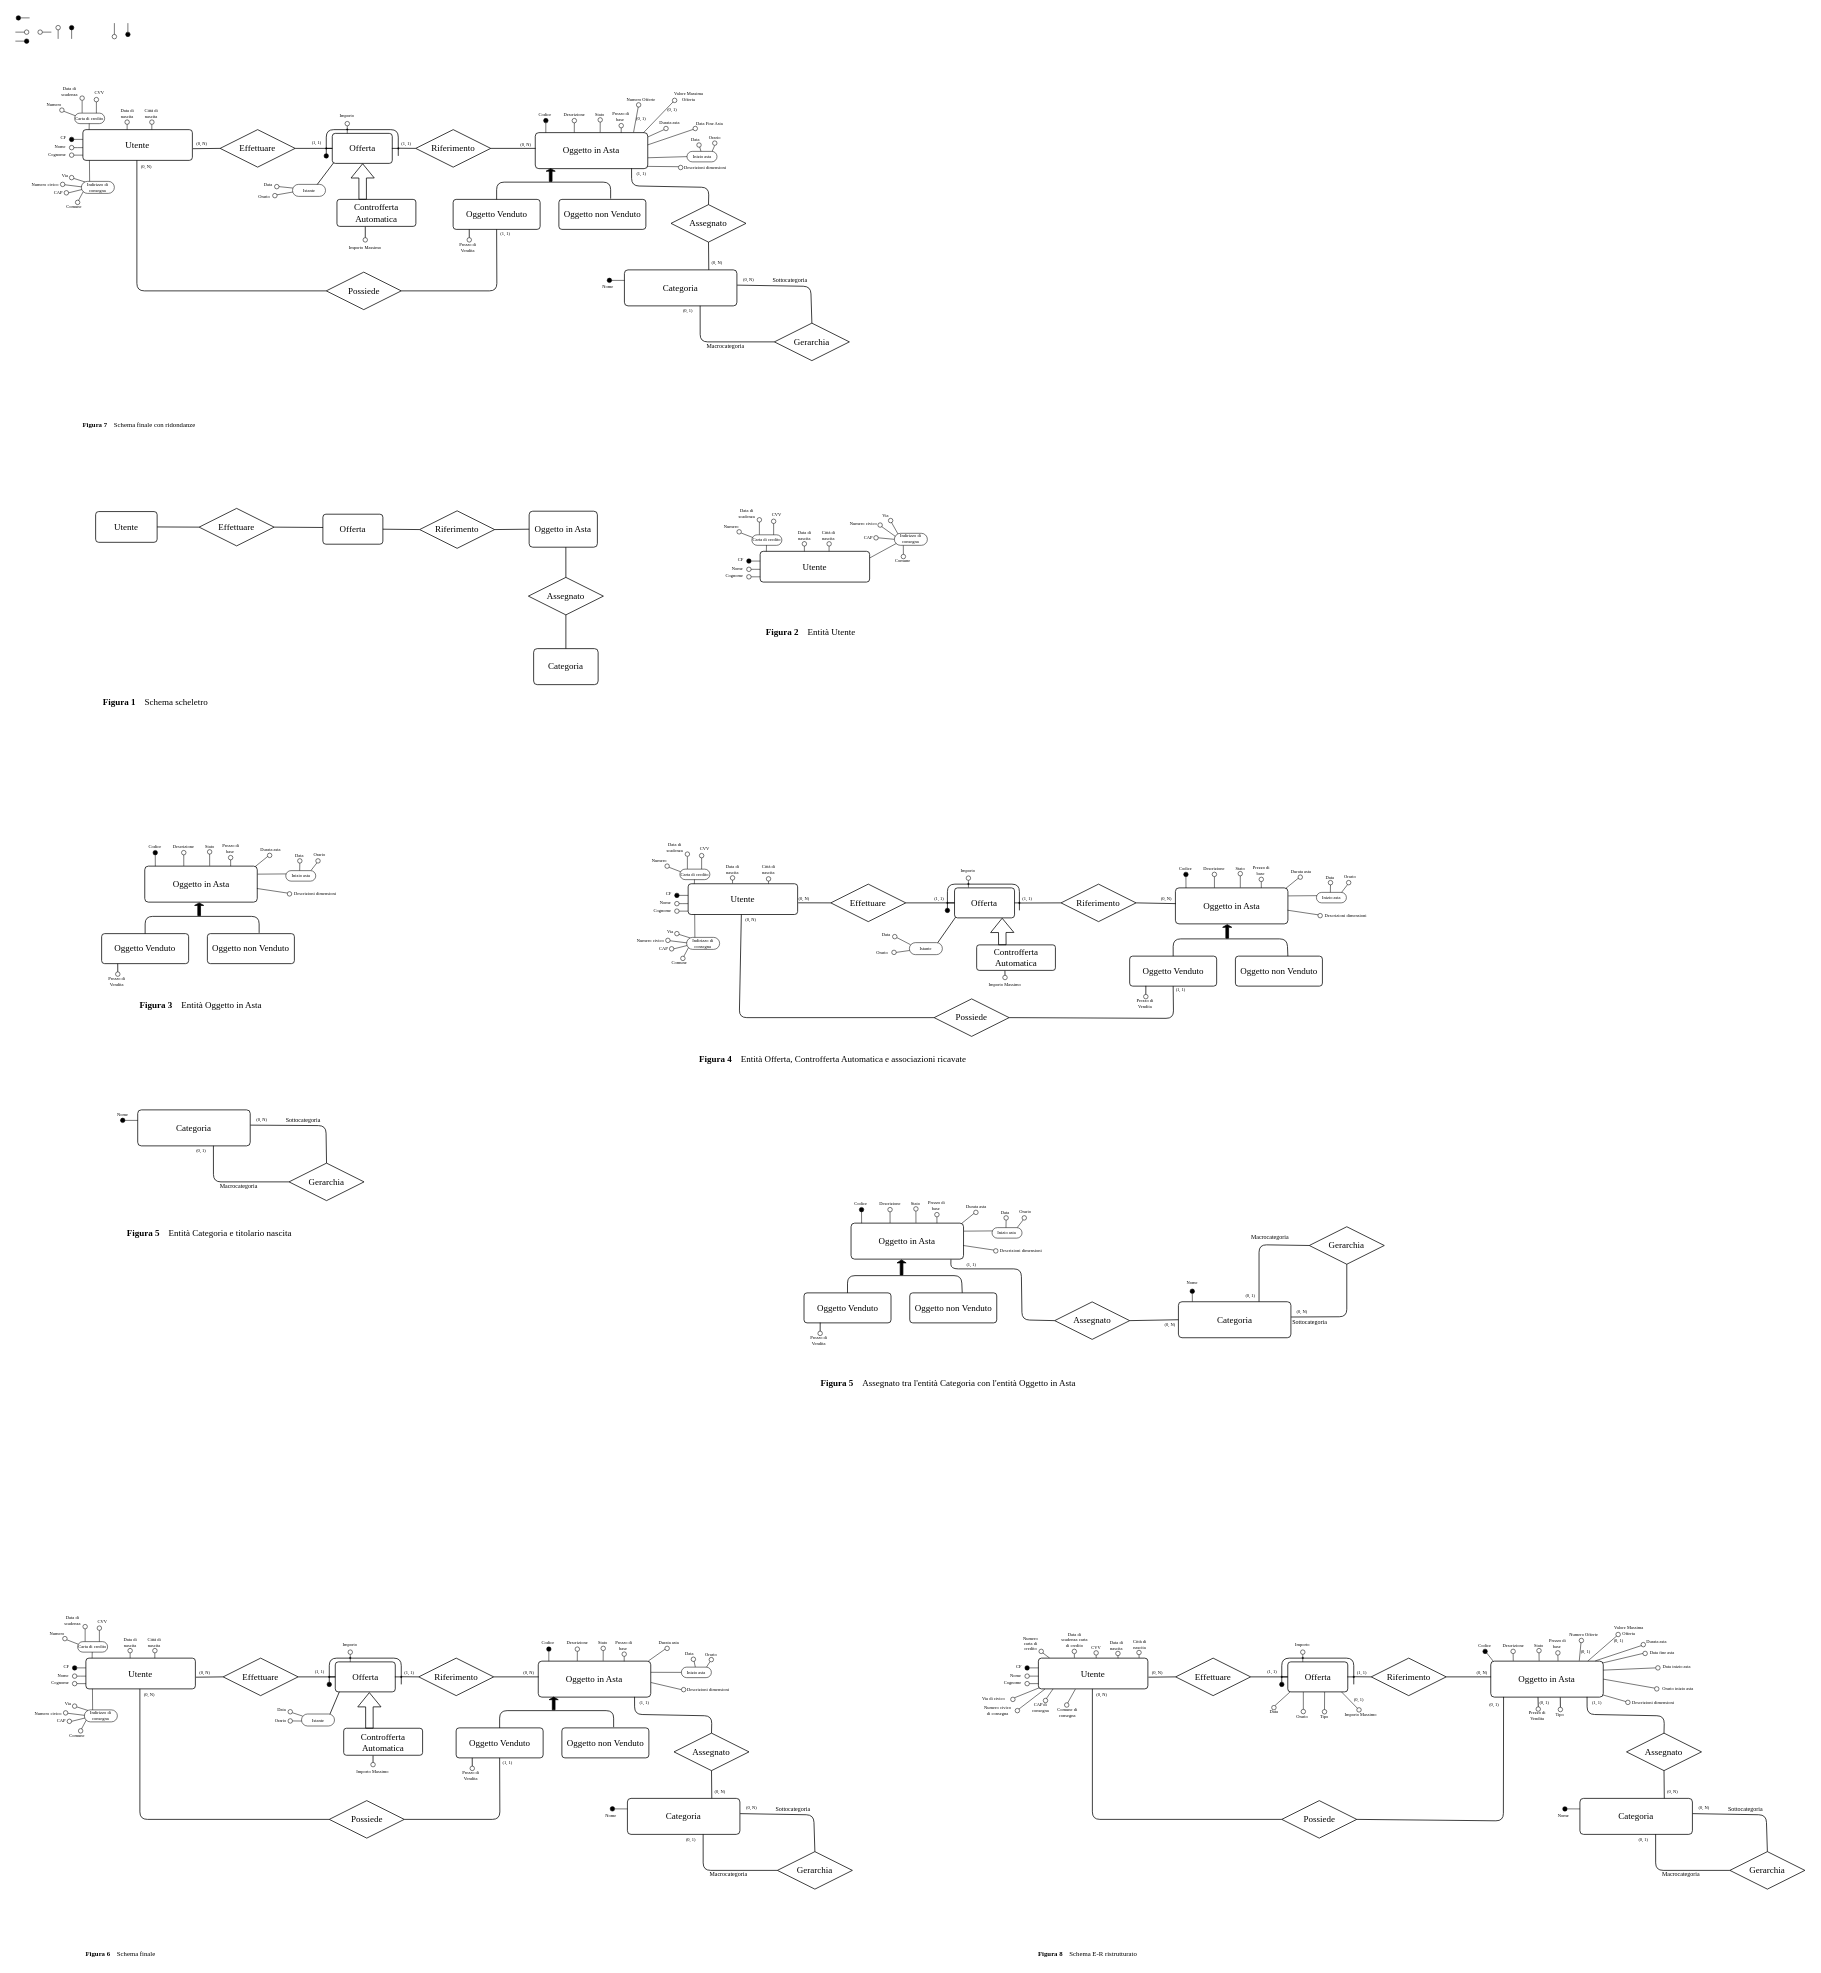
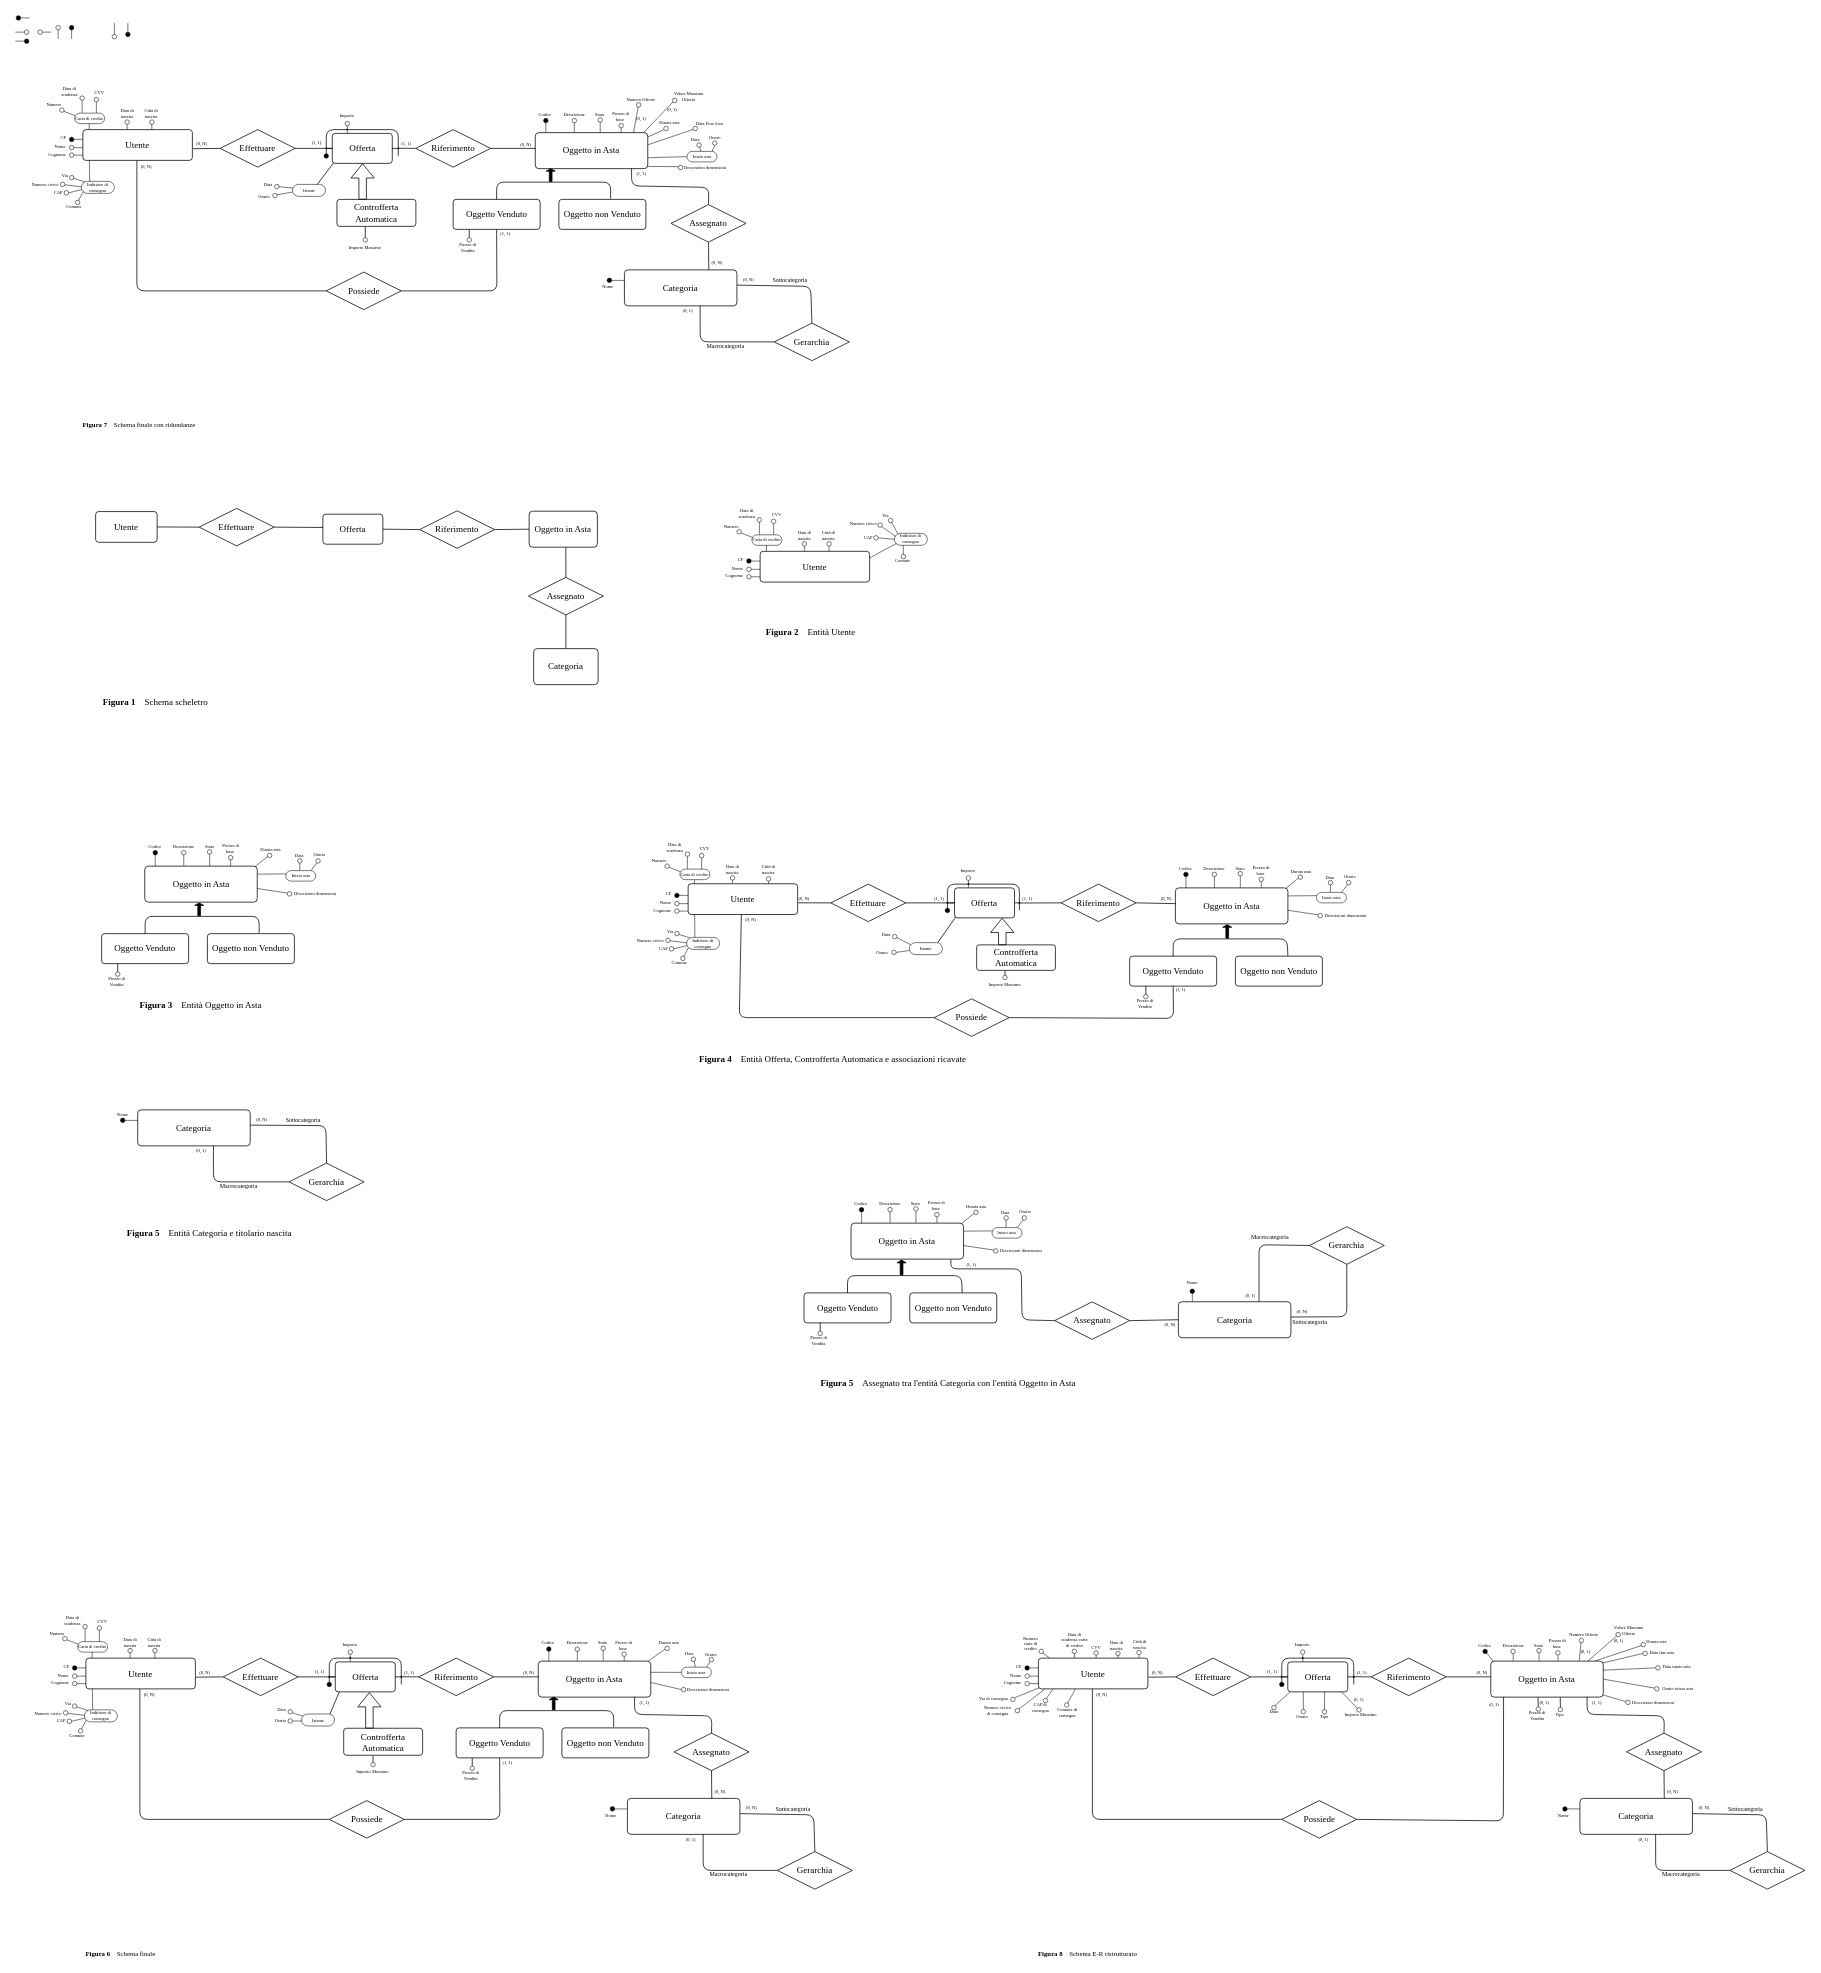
node "Via di civico": label "Via di civico" -> "Via di consegna"
